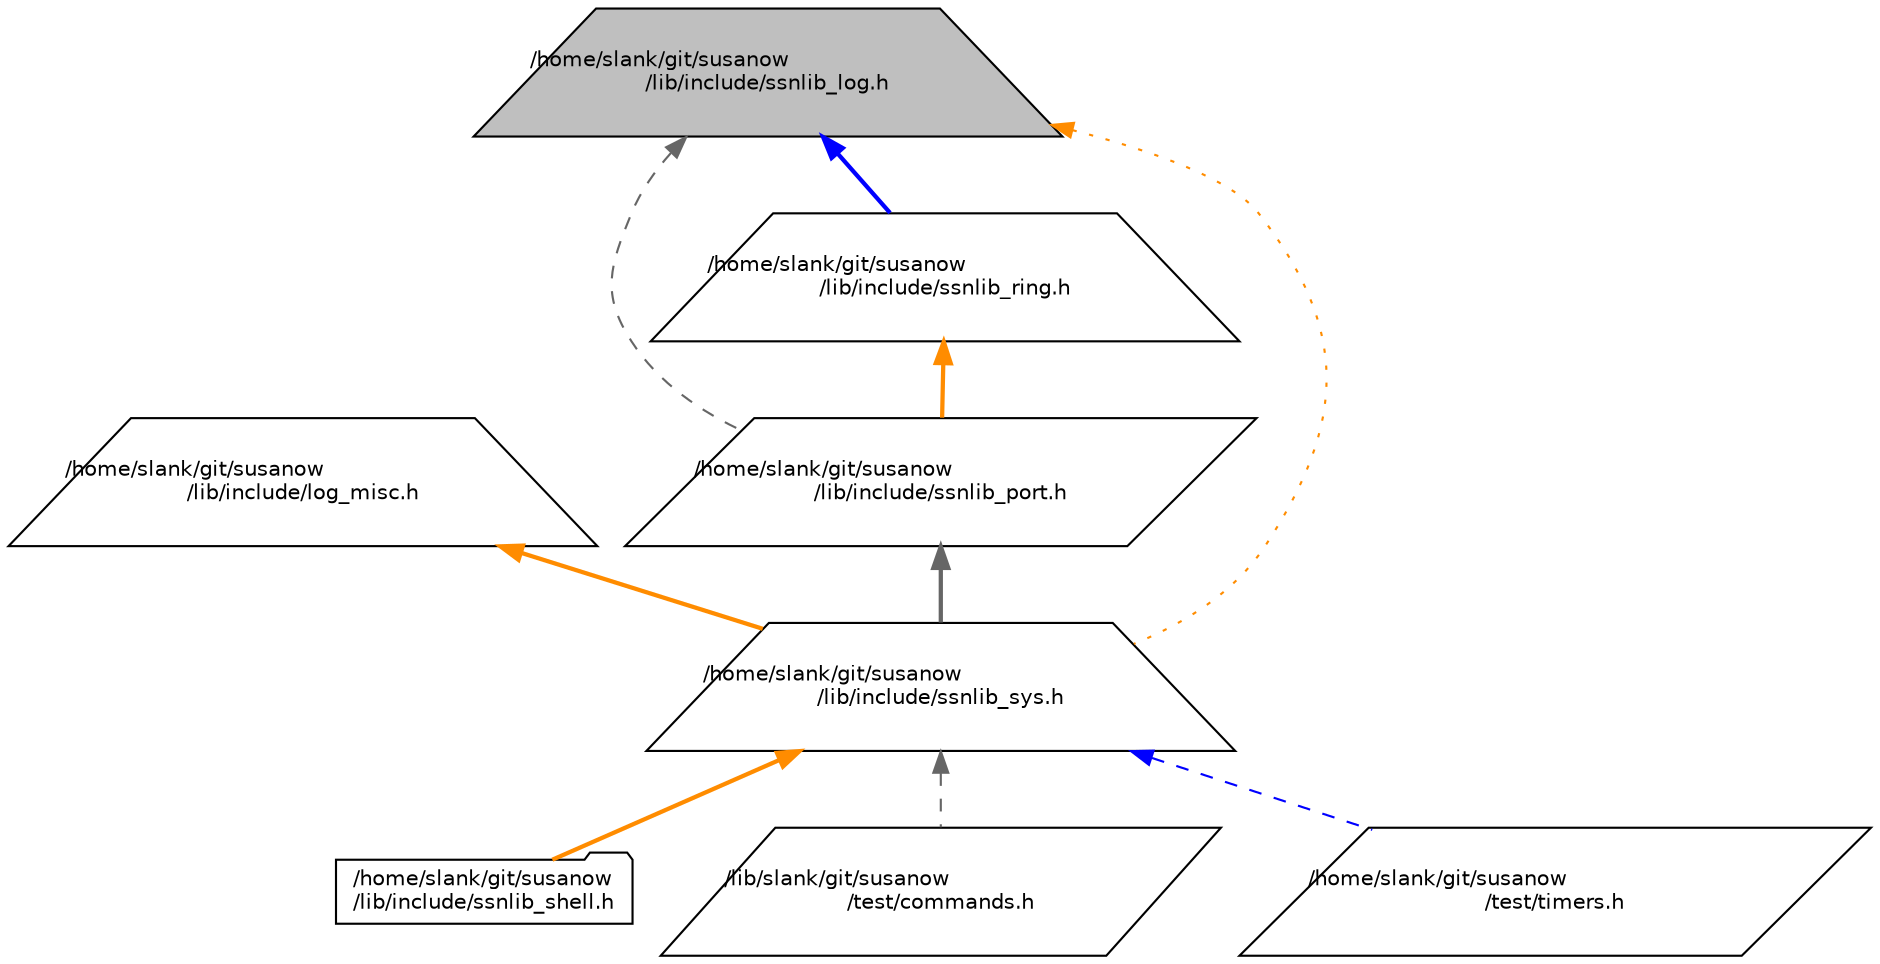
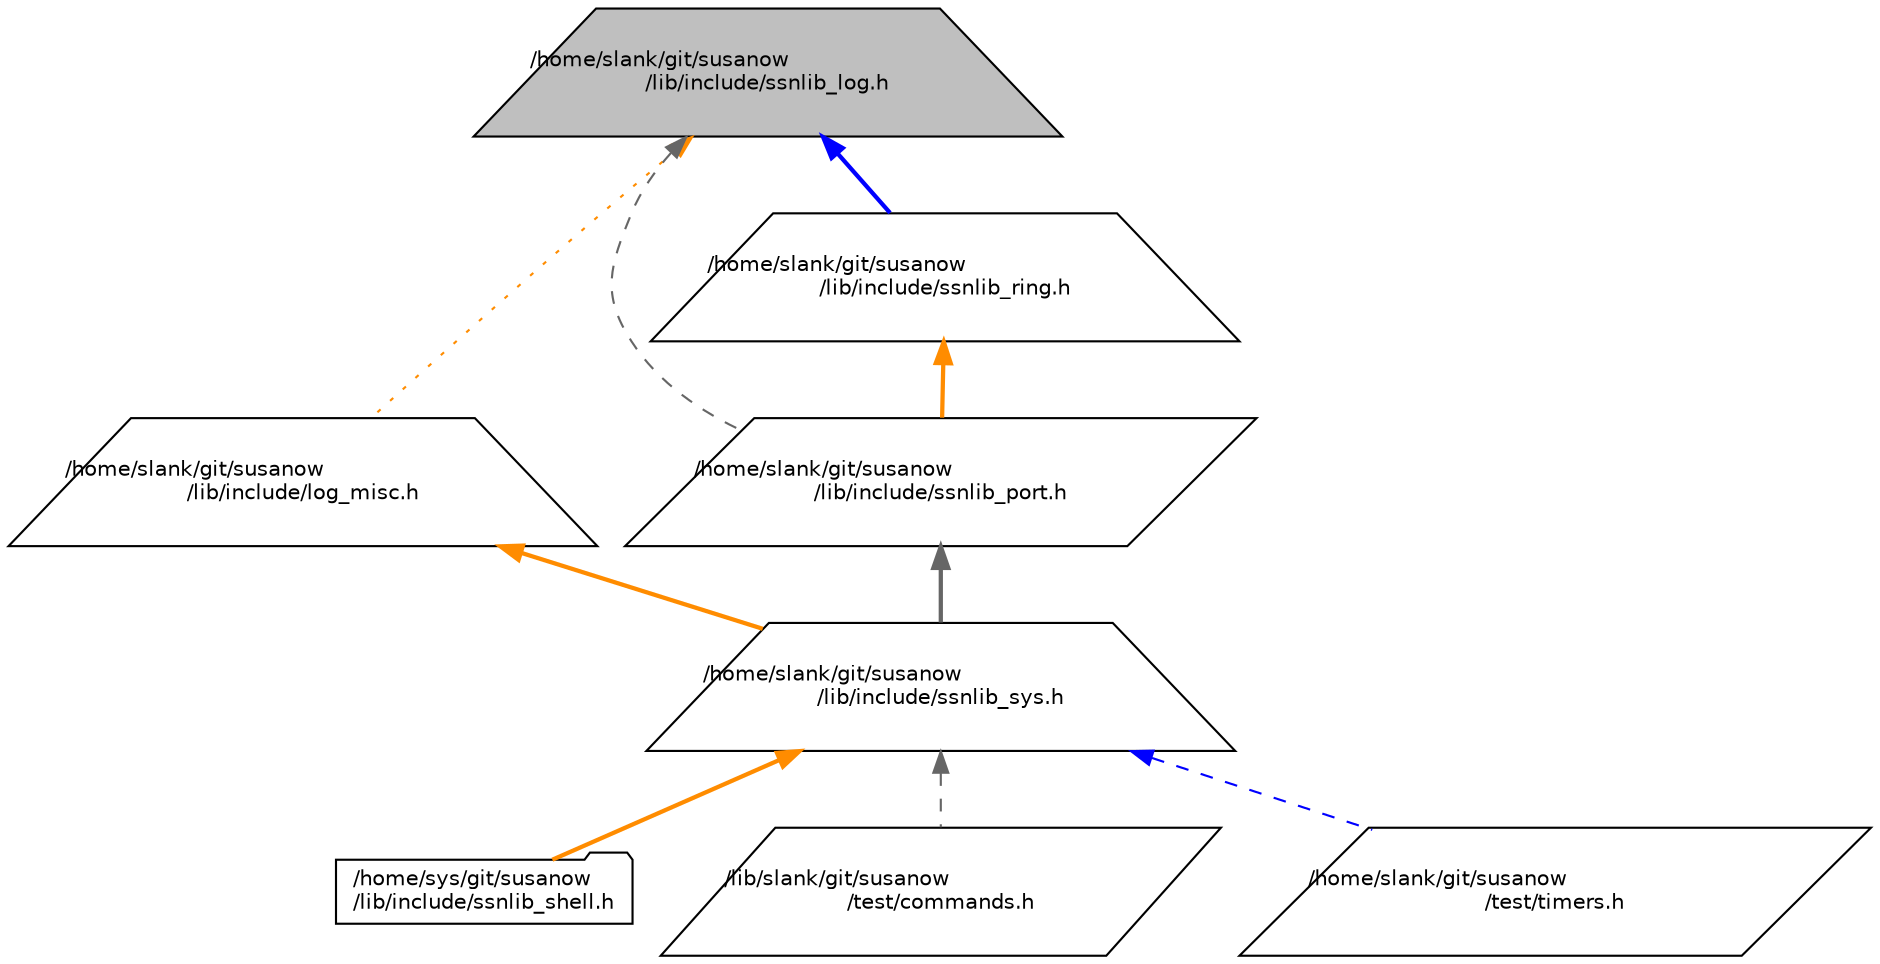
edge "/home/slank/git/susanow /lib/include/ssnlib_sys.h" -> "/home/slank/git/susanow /lib/include/ssnlib_log.h": now "/home/slank/git/susanow /lib/include/log_misc.h" -> "/home/slank/git/susanow /lib/include/ssnlib_log.h"
node "/home/slank/git/susanow /lib/include/ssnlib_shell.h": label "/home/slank/git/susanow /lib/include/ssnlib_shell.h" -> "/home/sys/git/susanow /lib/include/ssnlib_shell.h"
